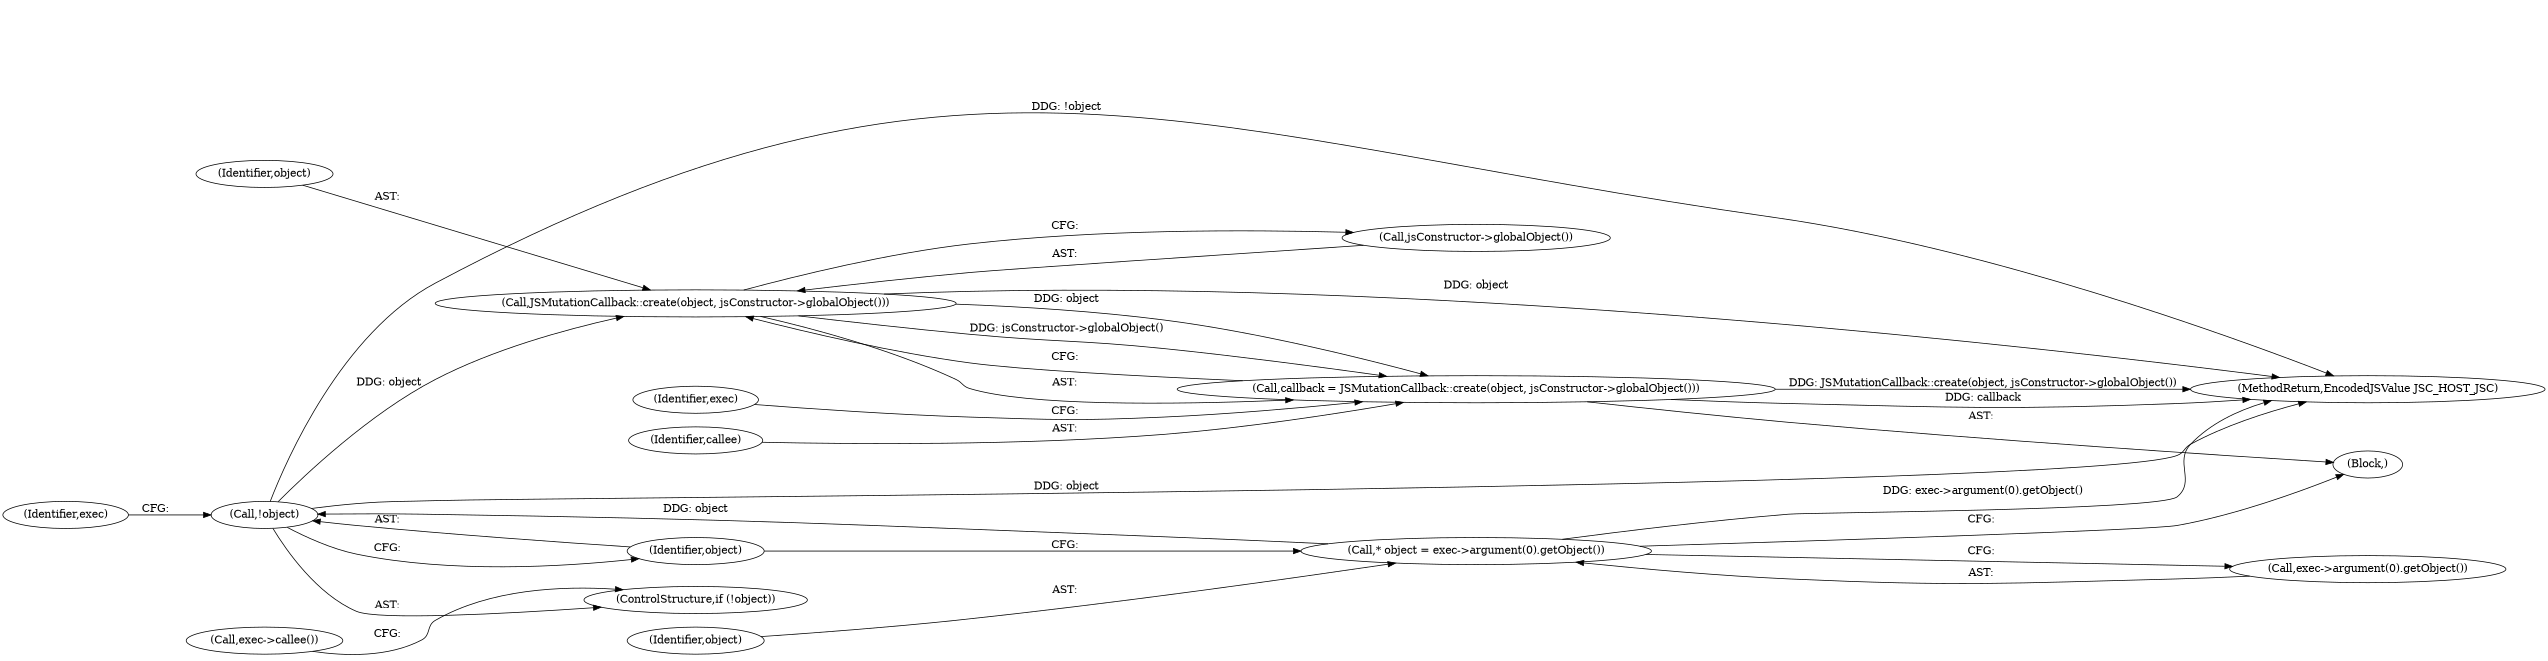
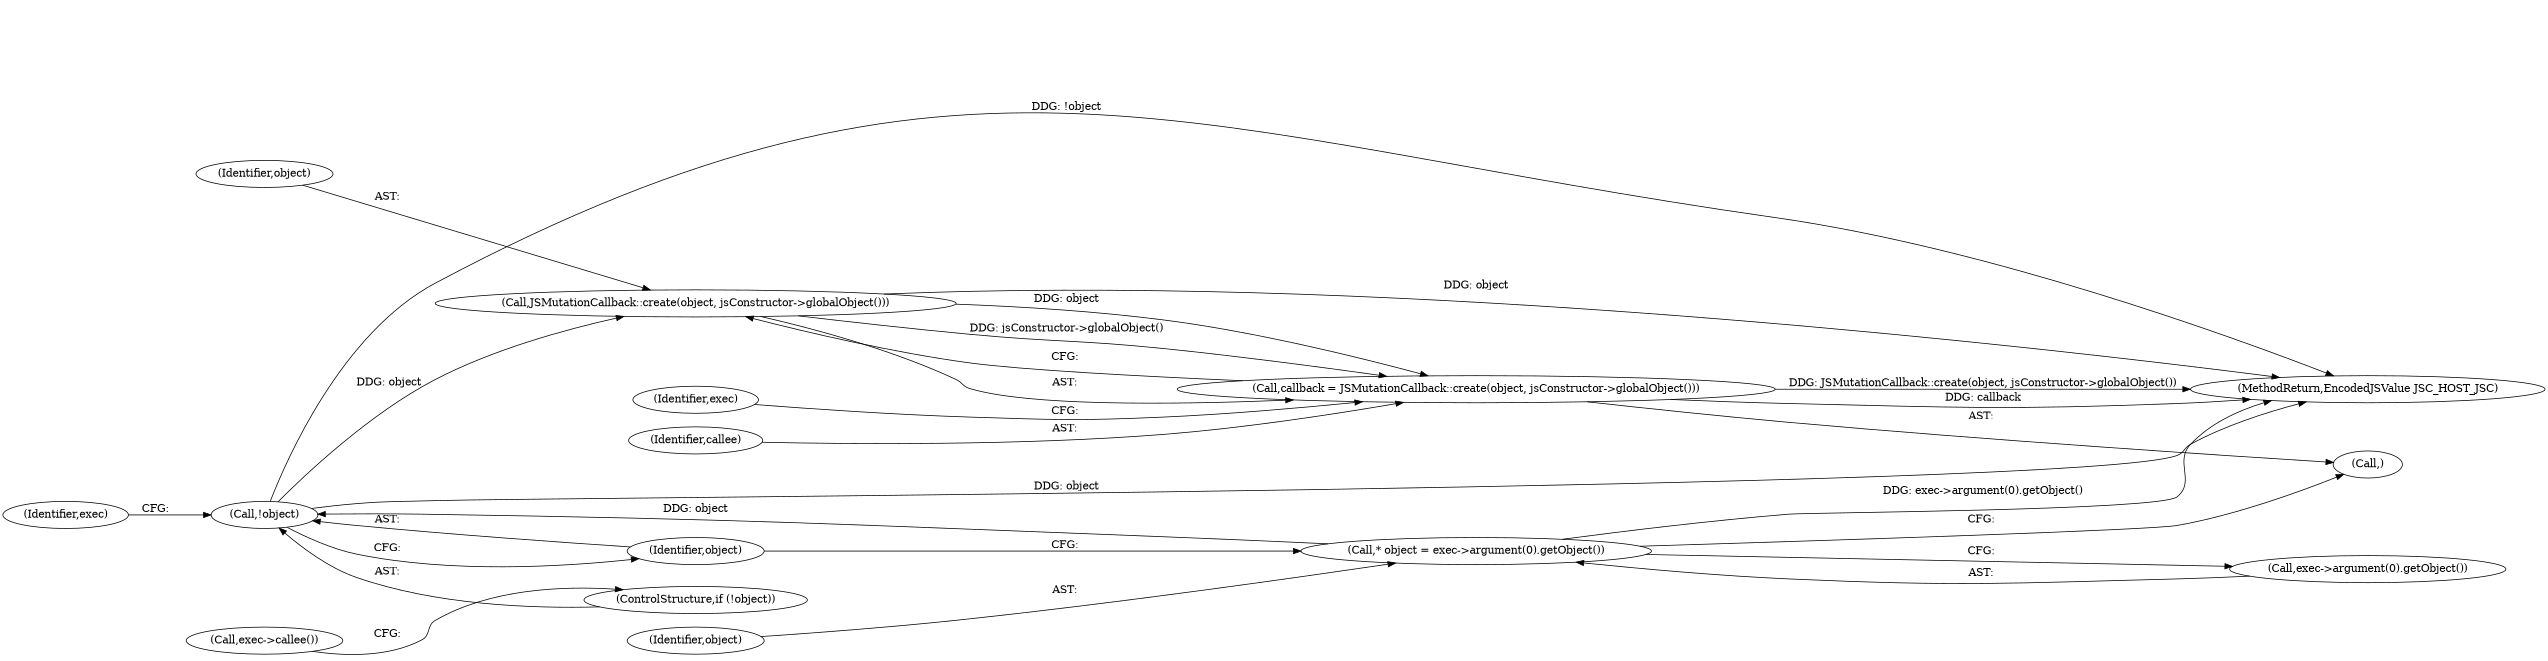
node "(Call,jsConstructor->globalObject())": removed
node "(Block,)": label "(Block,)" -> "(Call,)"
edge "(Call,!object)" -> "(ControlStructure,if (!object))": reversed
